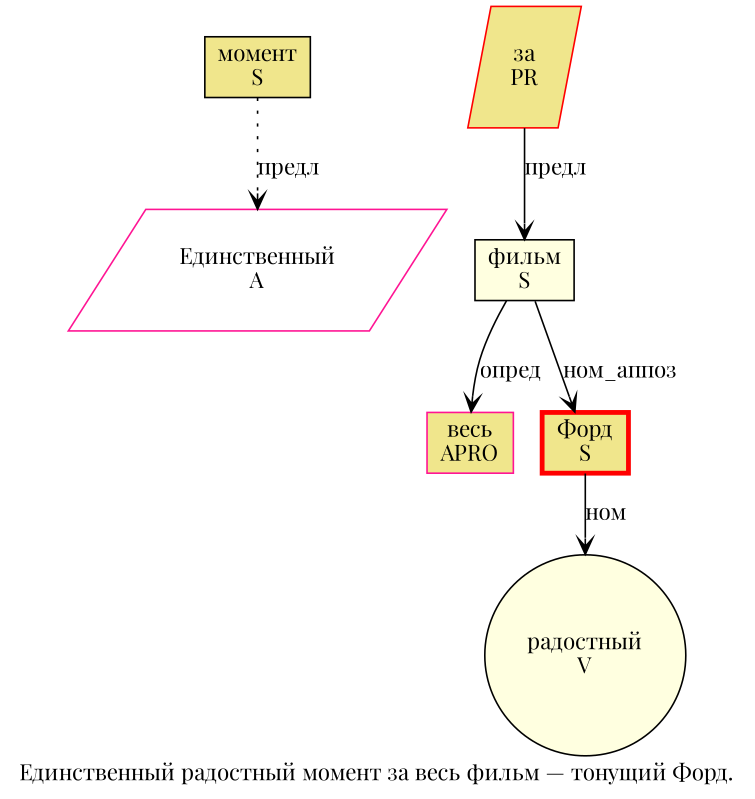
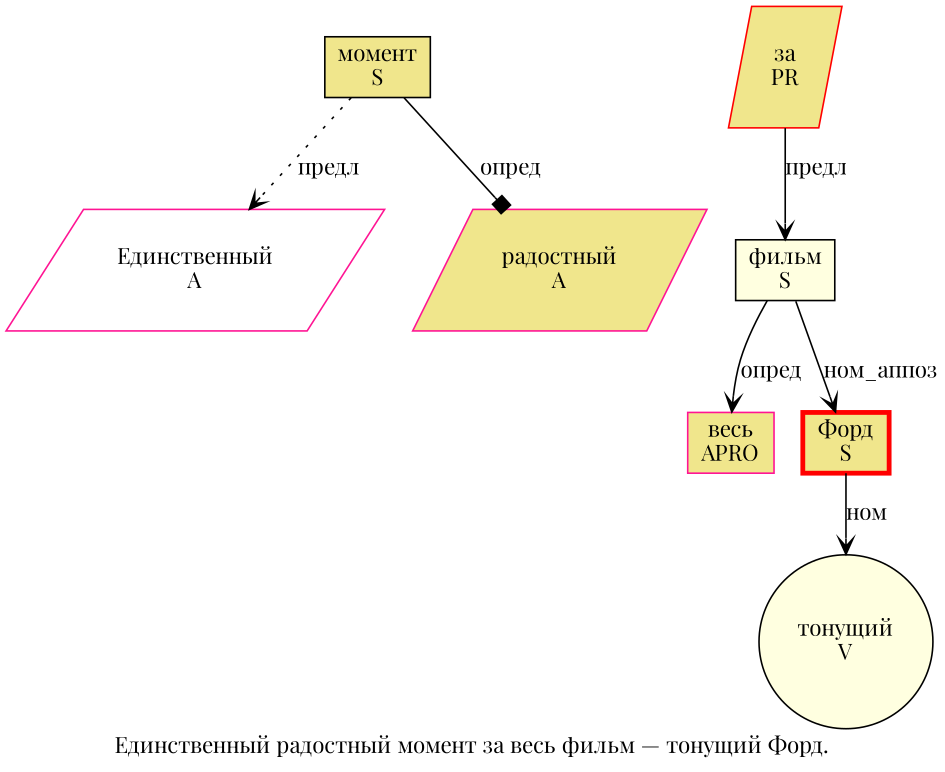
node "радостный A": added
node "радостный V": label "радостный V" -> "тонущий V"
